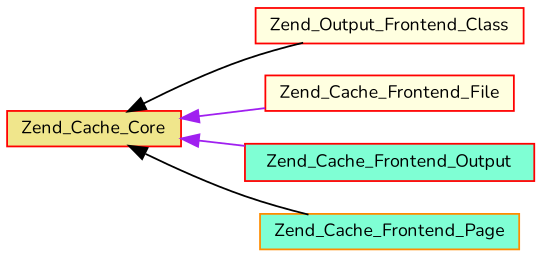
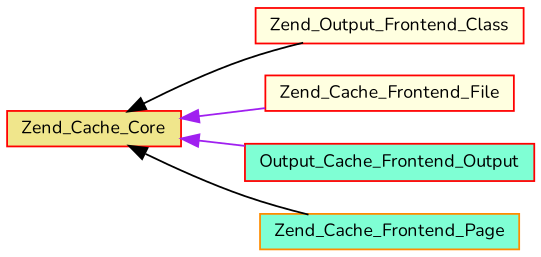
node "Zend_Cache_Frontend_Output": label "Zend_Cache_Frontend_Output" -> "Output_Cache_Frontend_Output"
